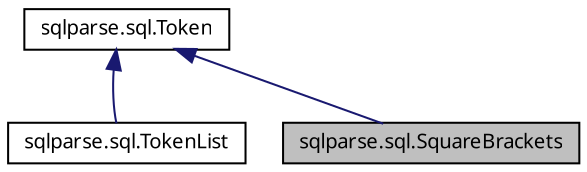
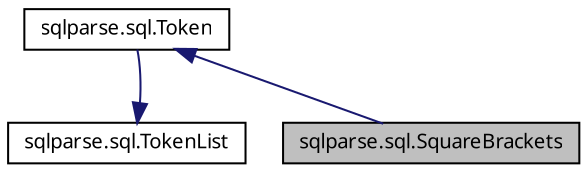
edge "sqlparse.sql.TokenList" -> "sqlparse.sql.Token": reversed
